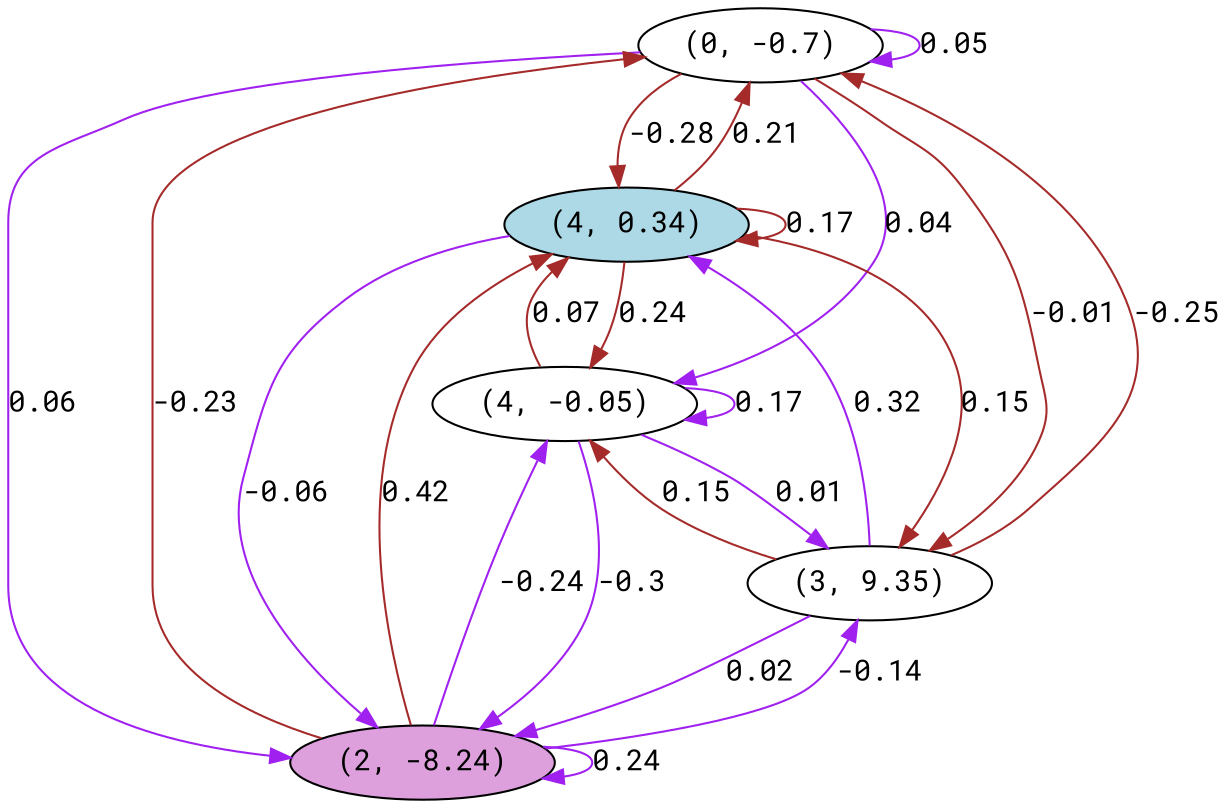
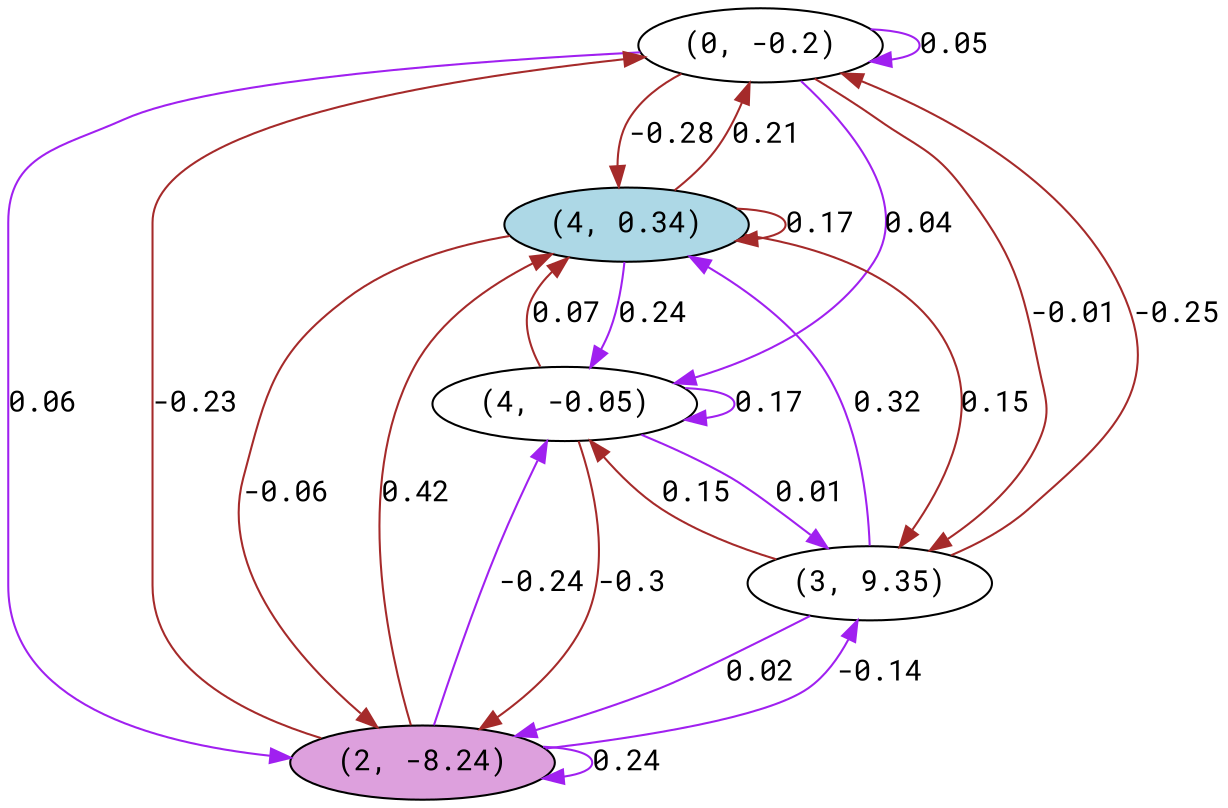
node "(0, -0.7)": label "(0, -0.7)" -> "(0, -0.2)"
edge "(4, 0.34)" -> "(4, -0.05)": color brown -> purple
edge "(4, 0.34)" -> "(2, -8.24)": color purple -> brown
edge "(4, -0.05)" -> "(2, -8.24)": color purple -> brown
